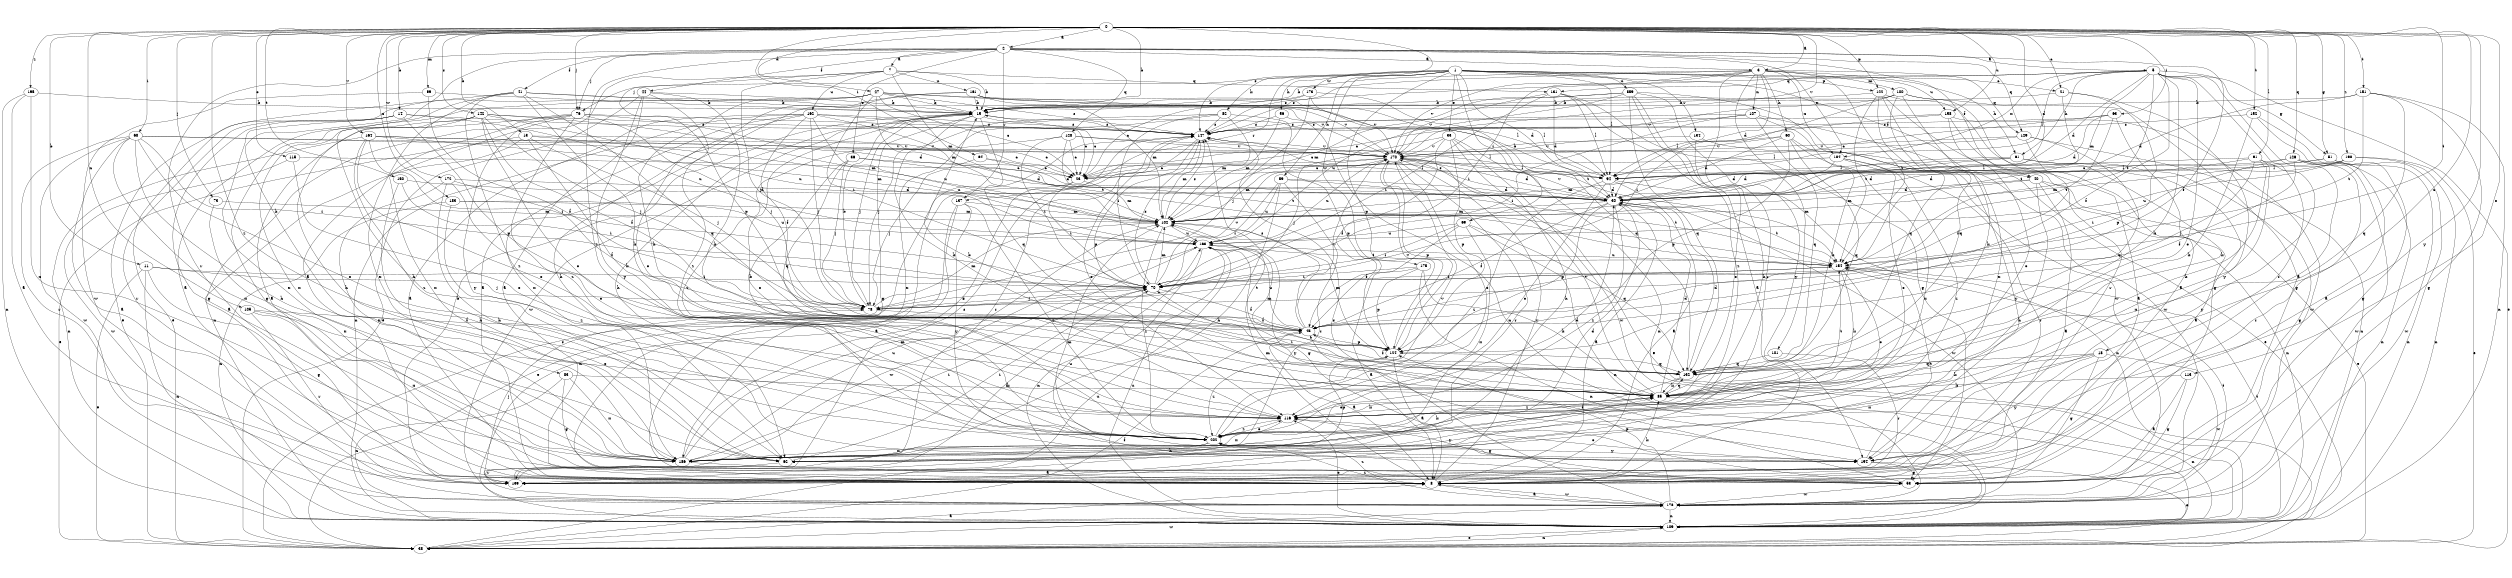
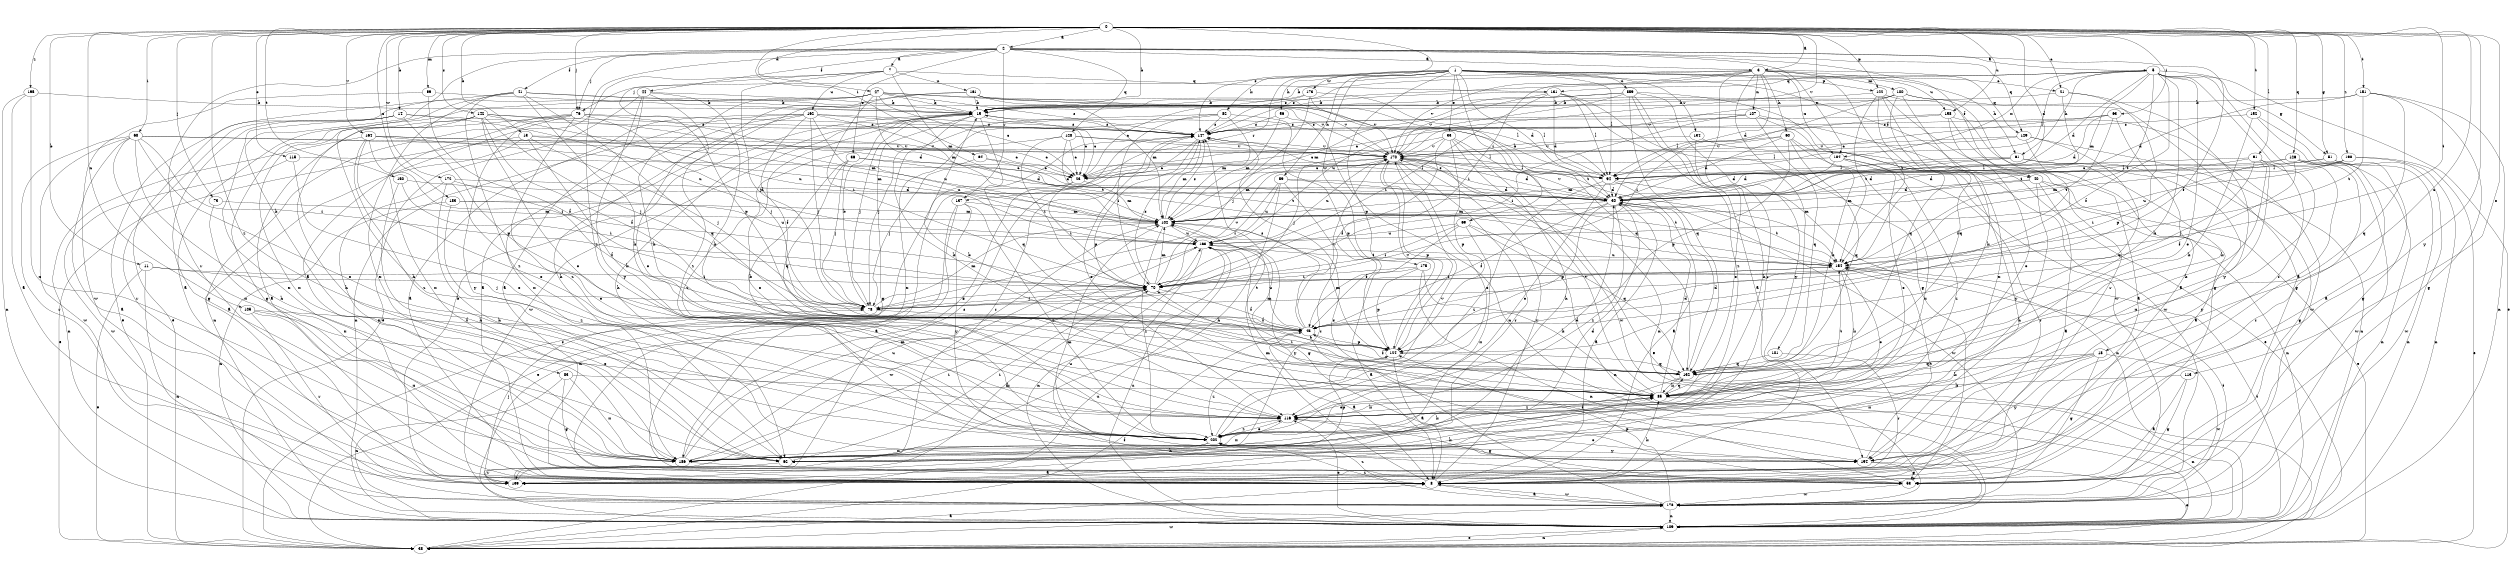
edge "7" -> "15": now "131" -> "15"
edge "139" -> "85": label "y" -> "k"
edge "11" -> "53": removed, label "g"
